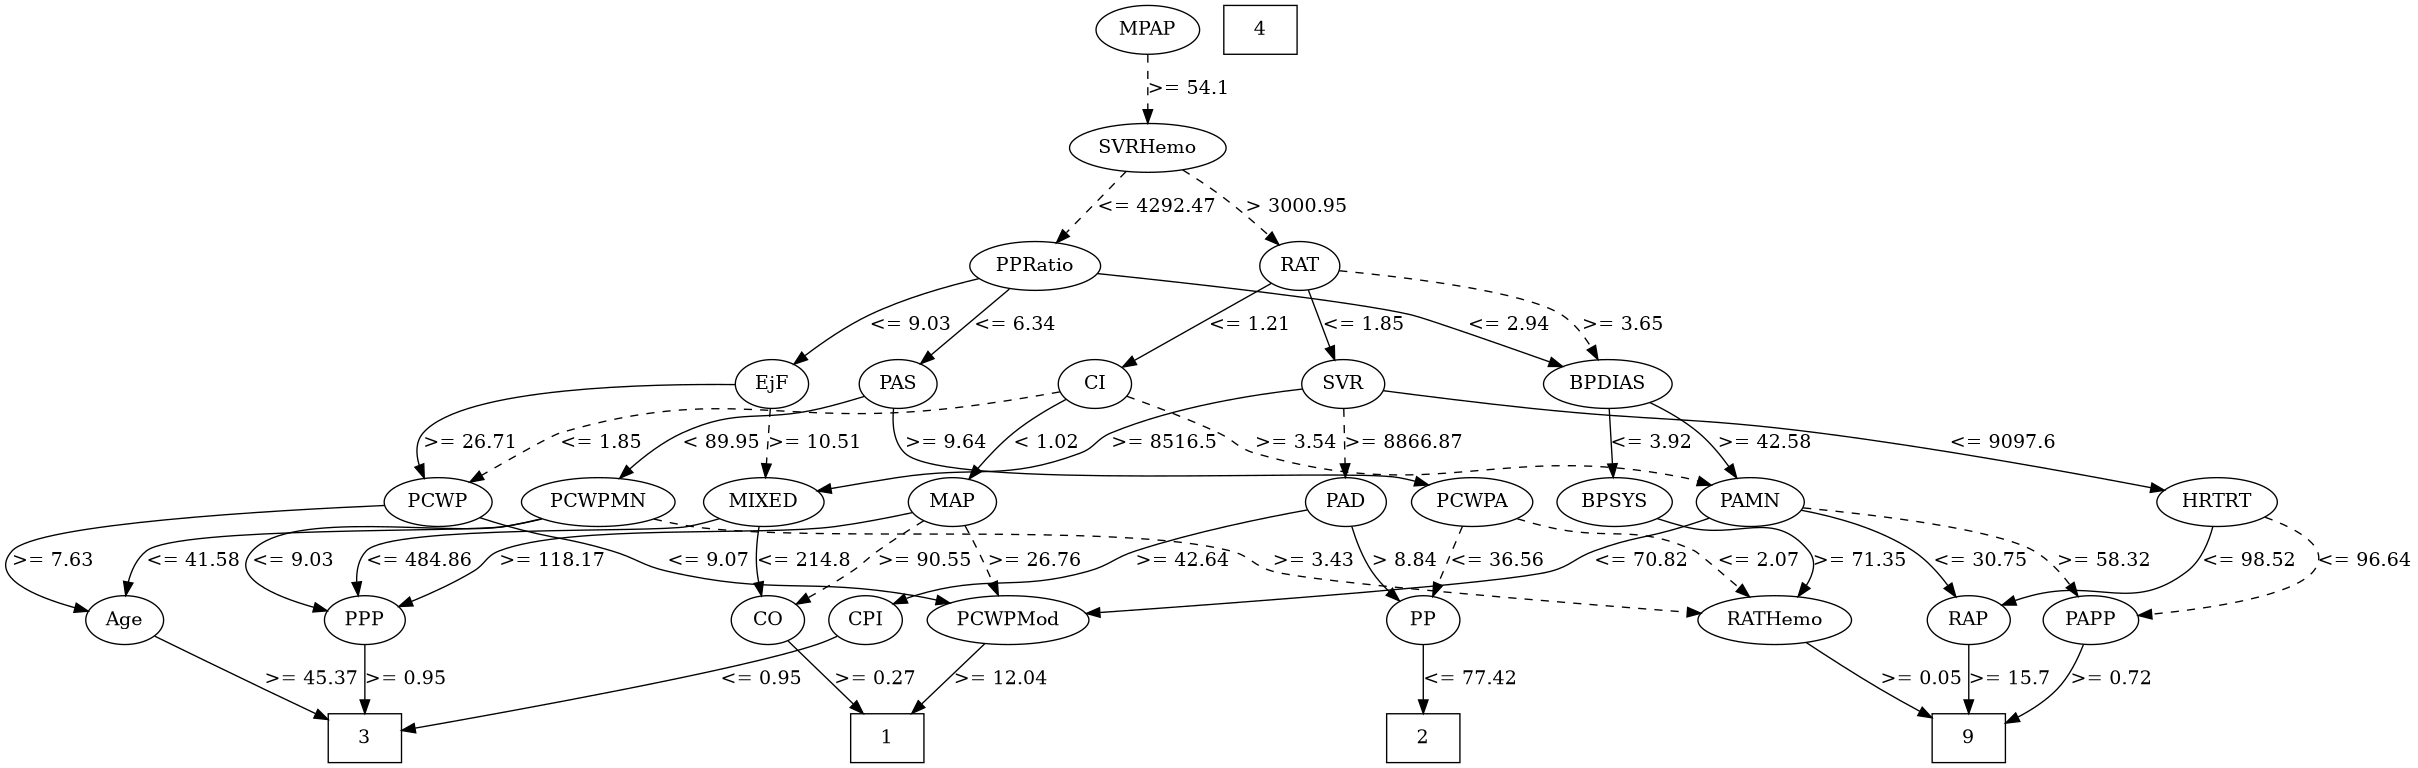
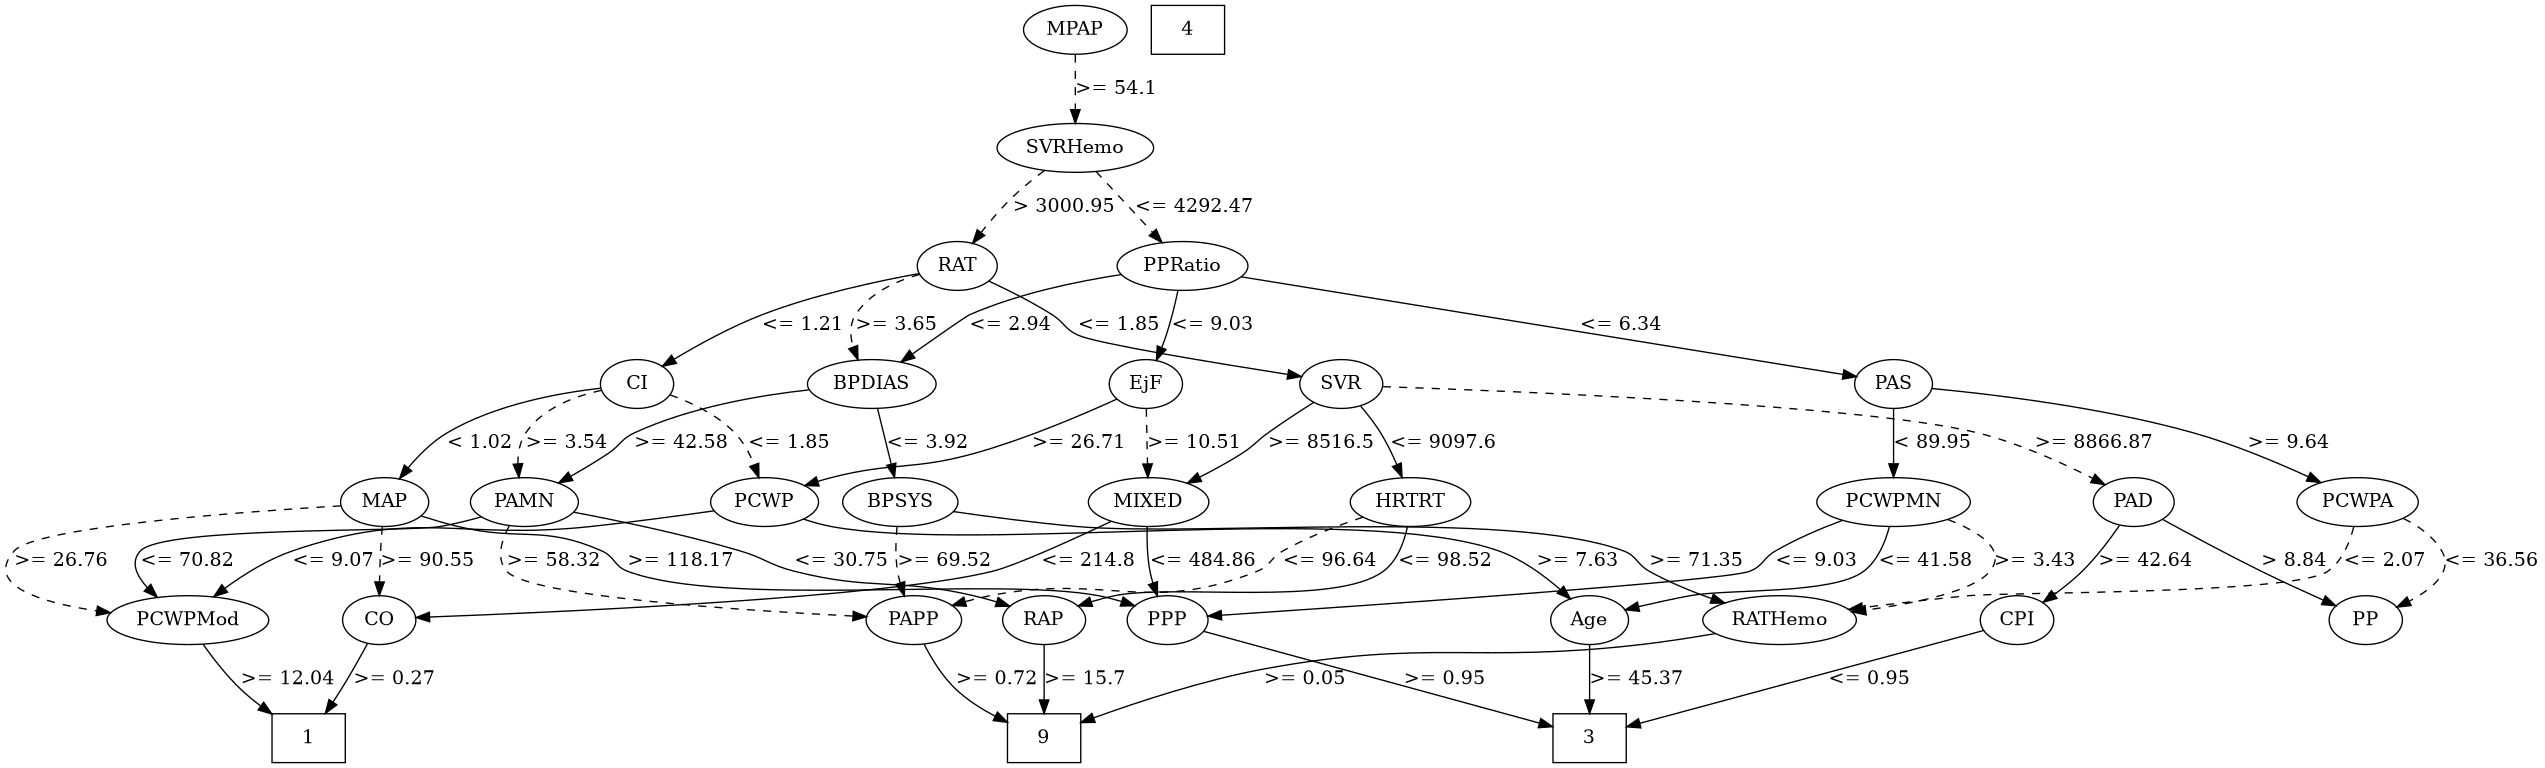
edge "BPSYS" -> "PAPP": added, label ">= 69.52"
node "2": removed
